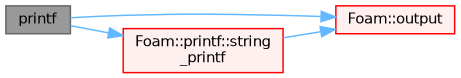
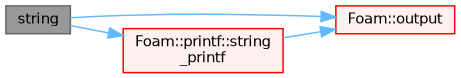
node "printf": label "printf" -> "string"
